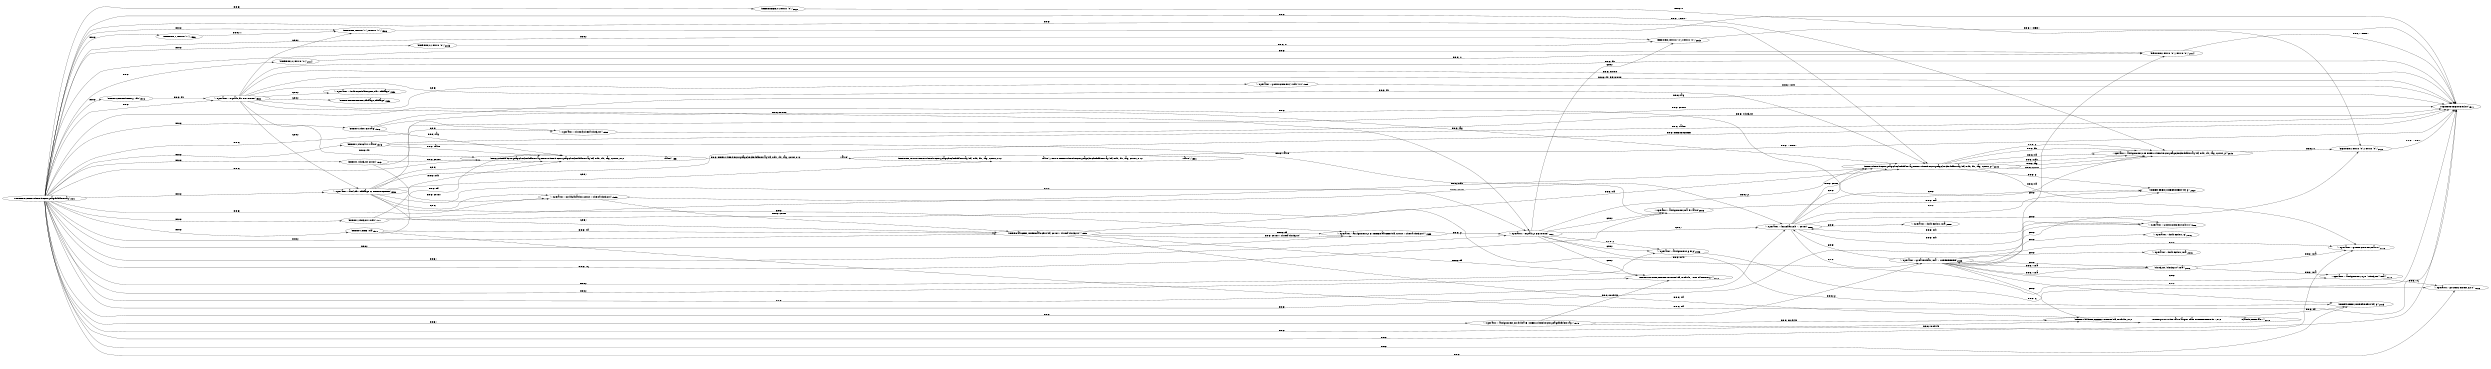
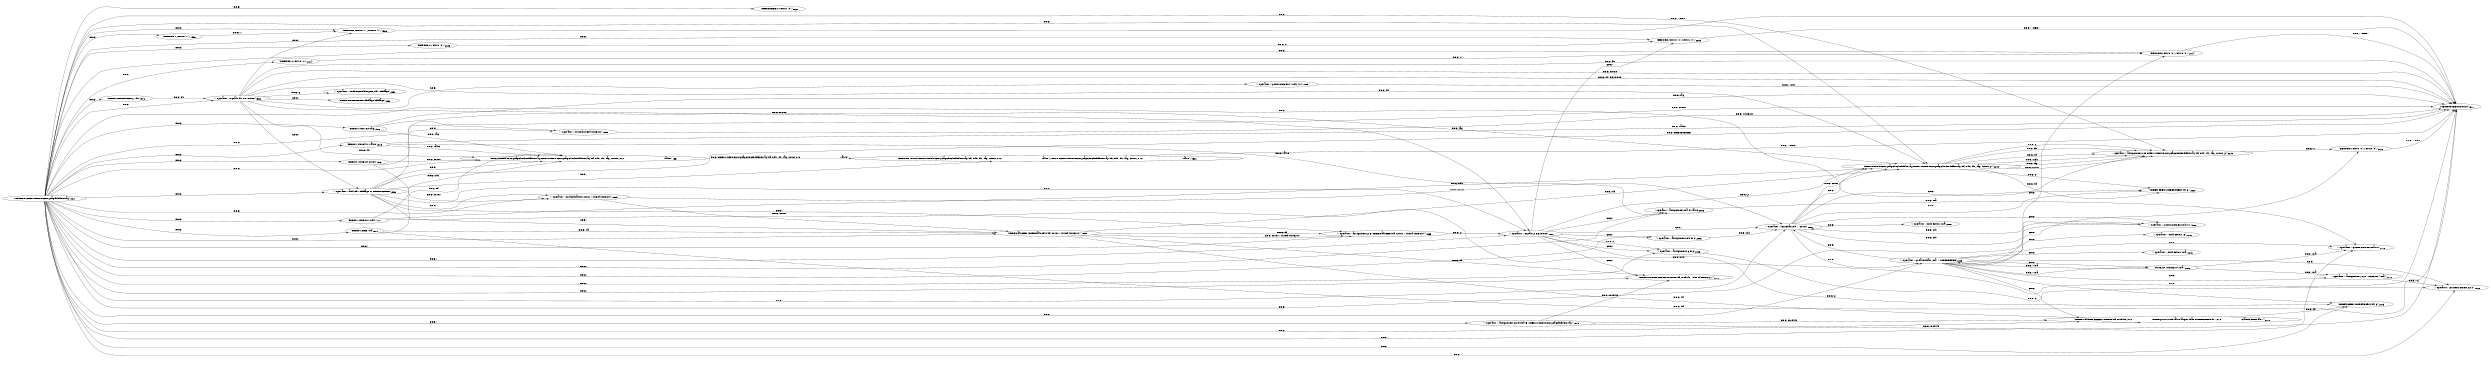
edge "(IDENTIFIER,o,return (o);)" -> "(RETURN,return (o);,return (o);)": removed, label "DDG: o"
edge "(<operator>.equals,dir == NULL)" -> "(<operator>.indirectFieldAccess,tif->tif_flags)": label "CDG: " -> "DDG: q"
node "(<operator>.assignment,mb = 0)": added
edge "(<operator>.greaterThan,*ma > 0xFFFFFFFF)" -> "(<operator>.postIncrement,q++)": added, label "CDG:"
edge "(METHOD,TIFFWriteDirectoryTagIfdIfd8Array)" -> "(<operator>.assignment,ma = value)": label "DDG: *q" -> "DDG: "
